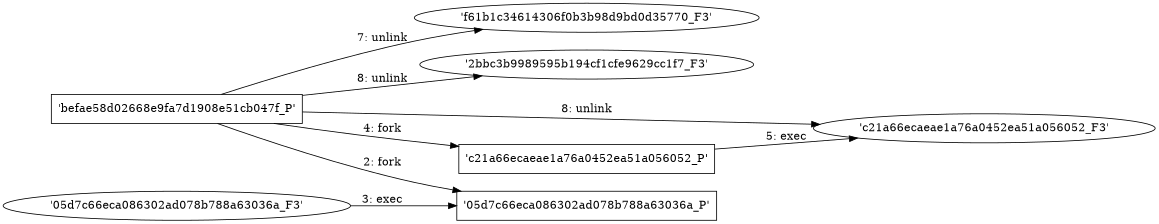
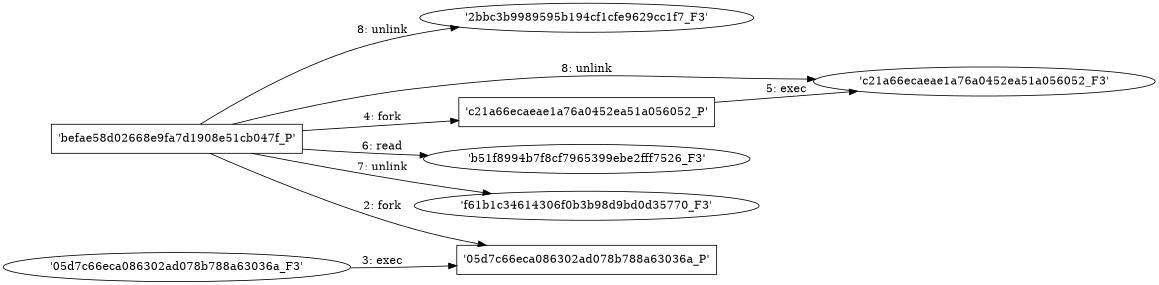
node "'b51f8994b7f8cf7965399ebe2fff7526_F3'": added
